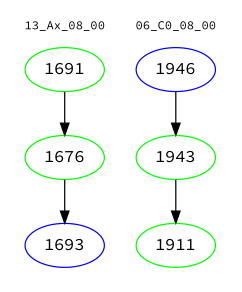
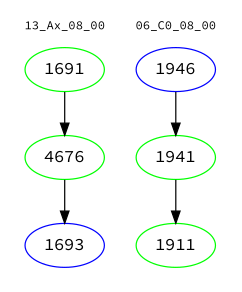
node "1676": label "1676" -> "4676"
node "1943": label "1943" -> "1941"
